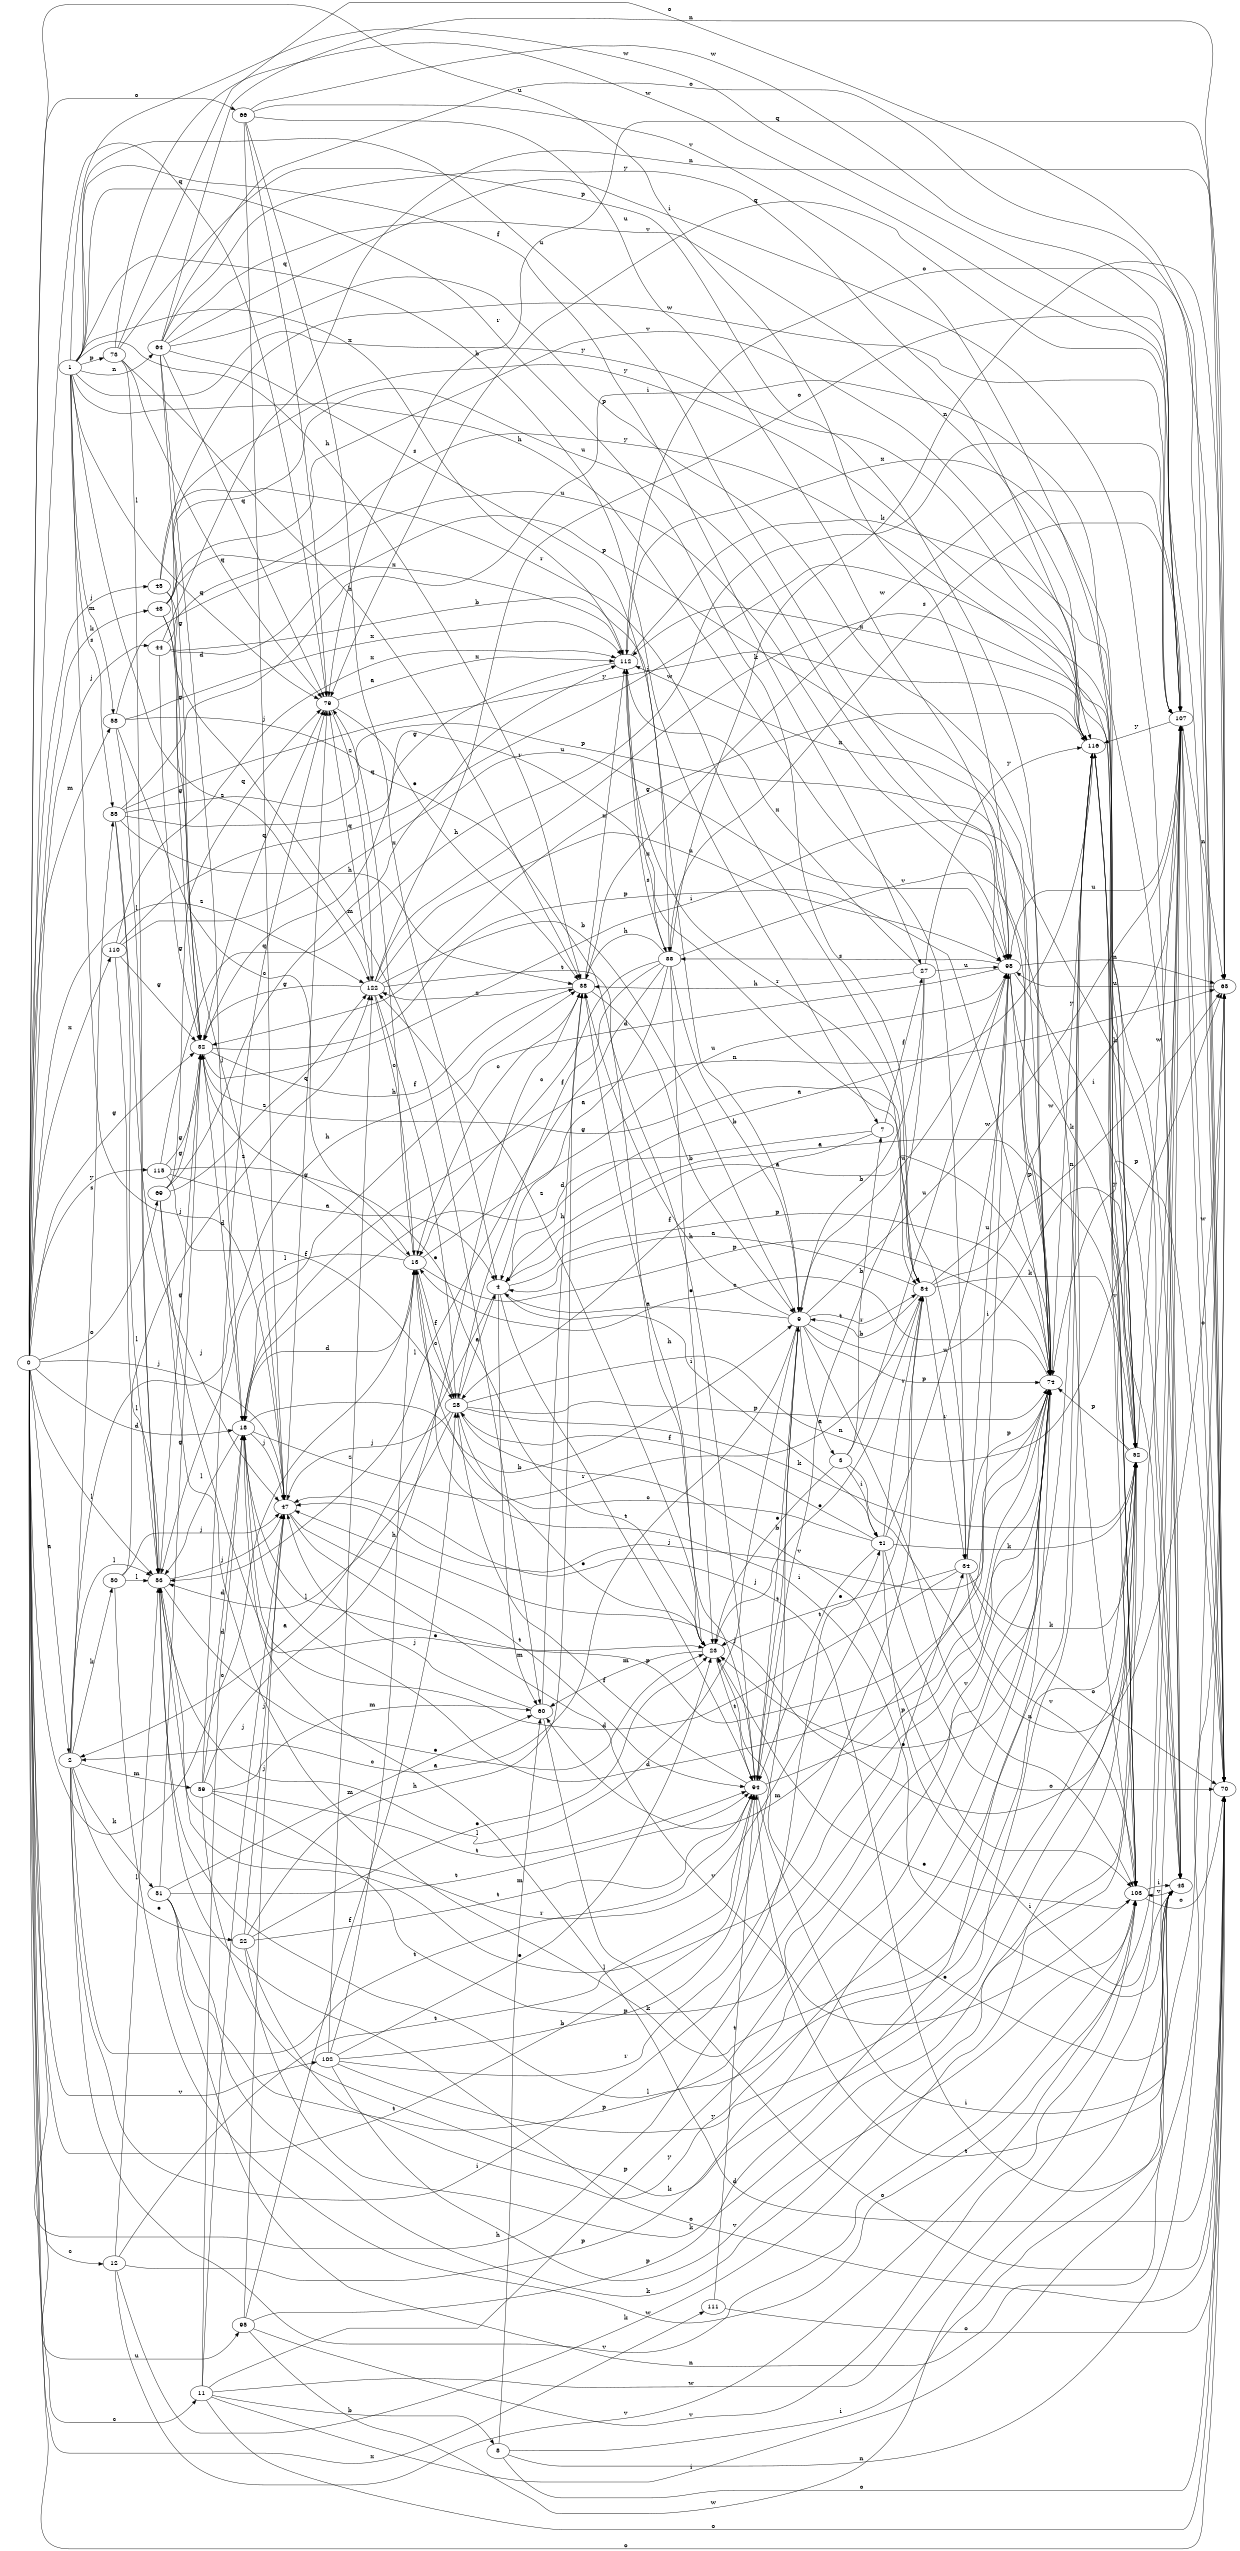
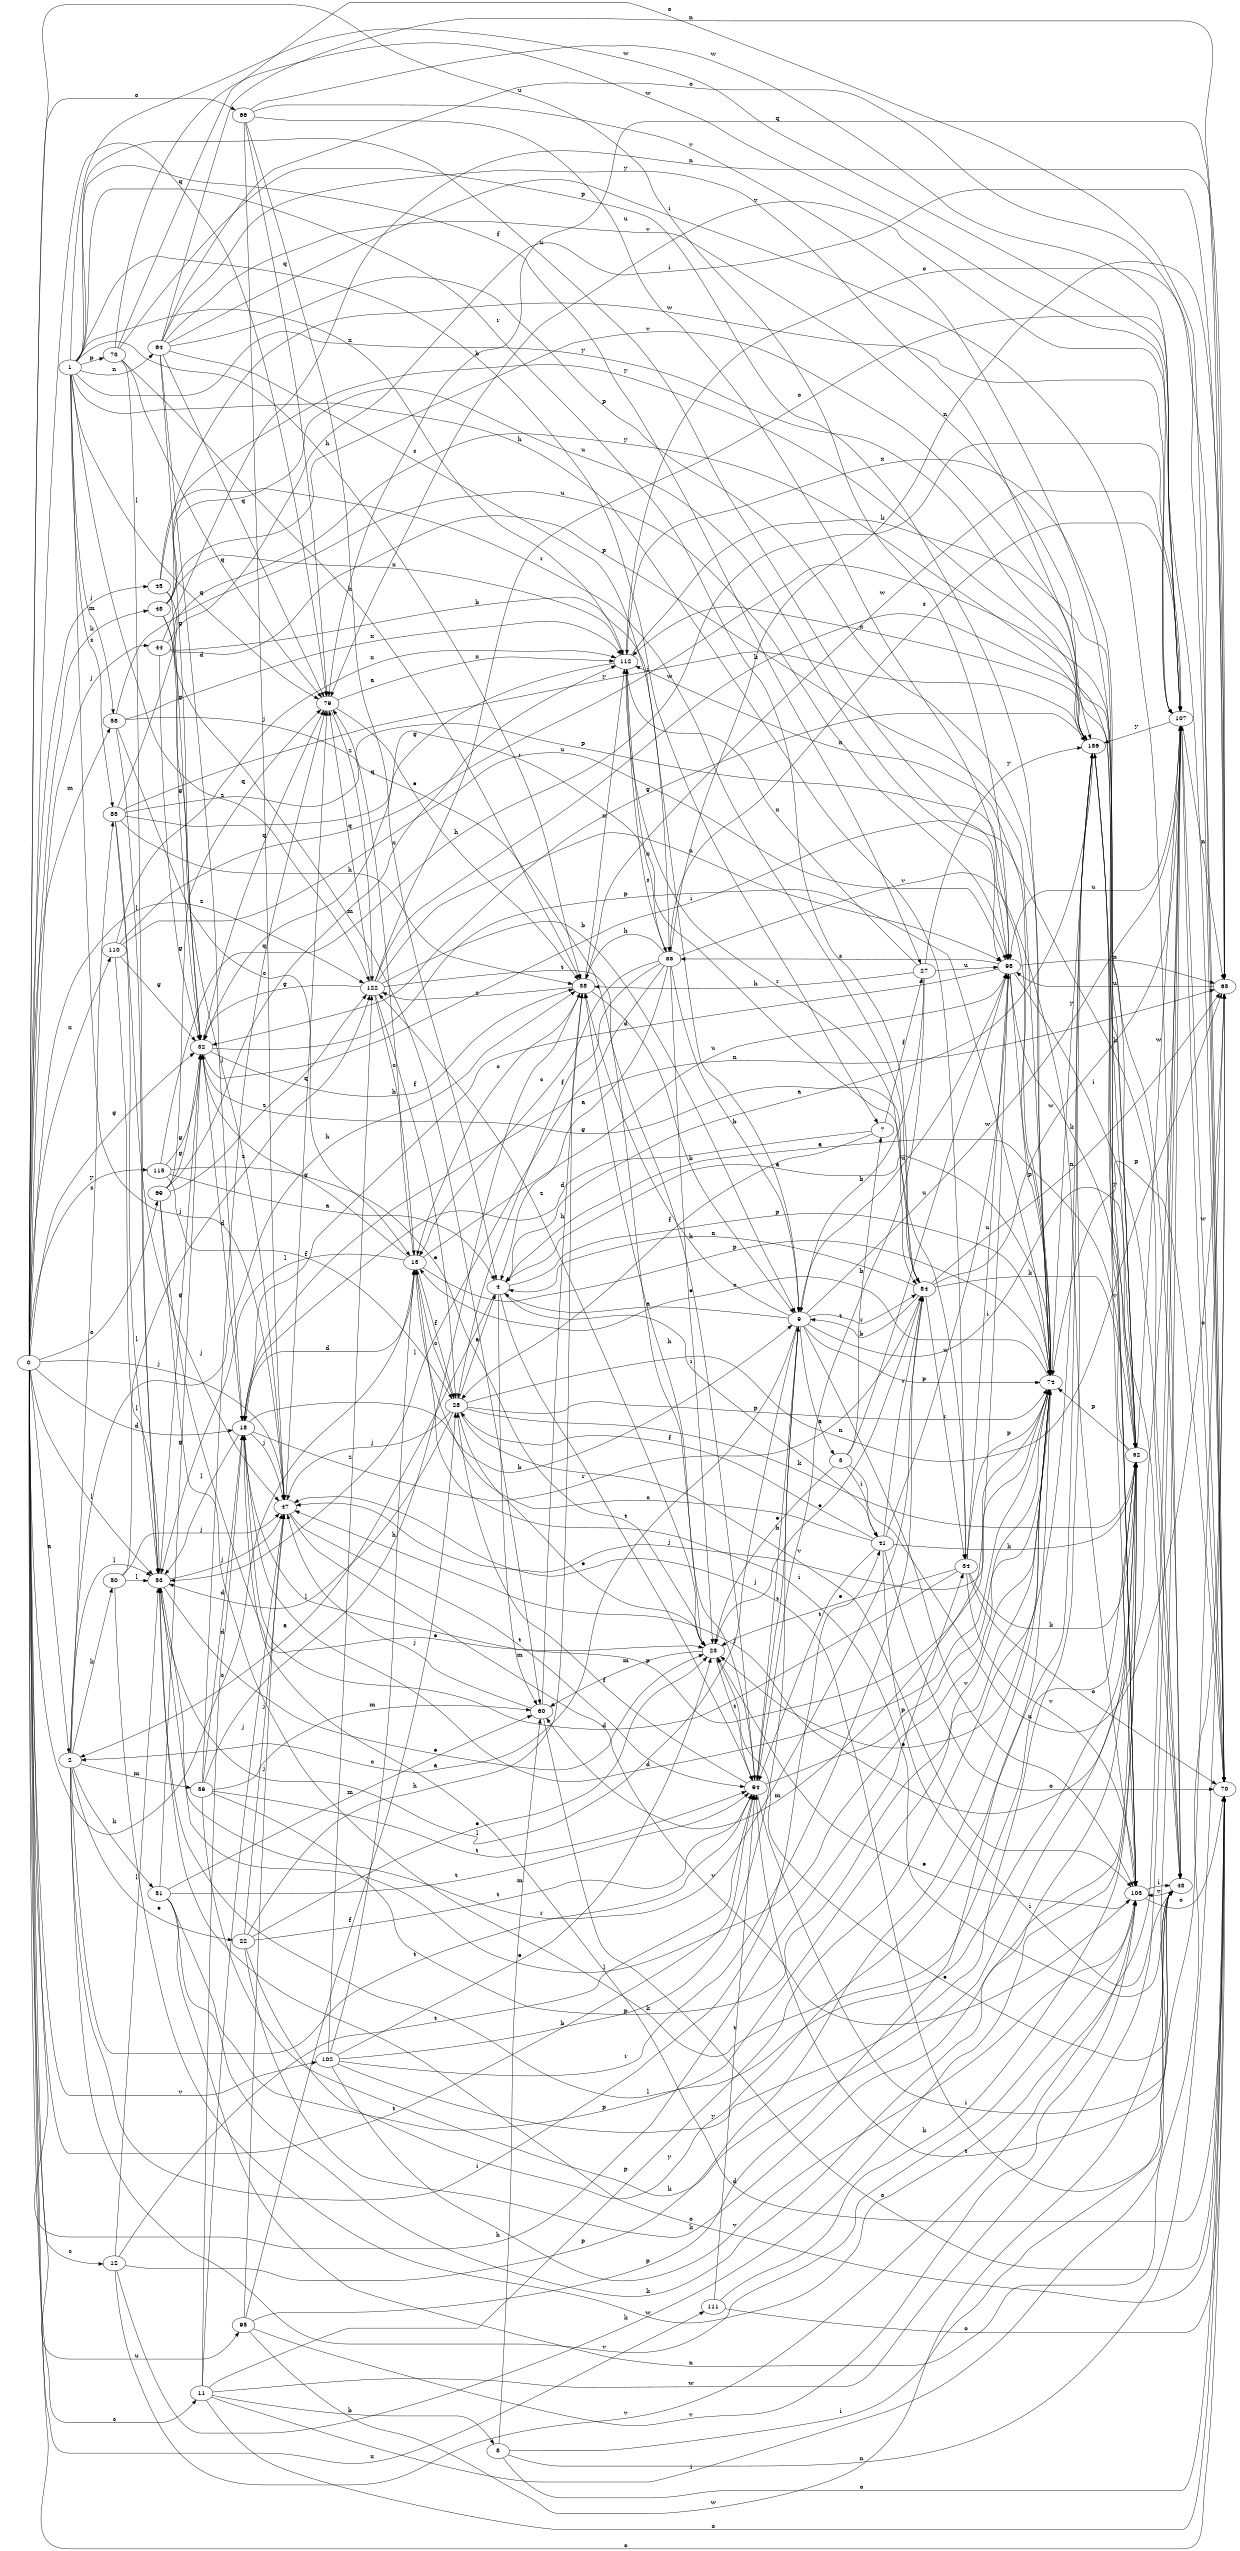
edge "107" -> "79": label "q" -> "v"
edge "85" -> "43": now "85" -> "65"
node "116": label "116" -> "186"
edge "111" -> "52": added, label "k"
